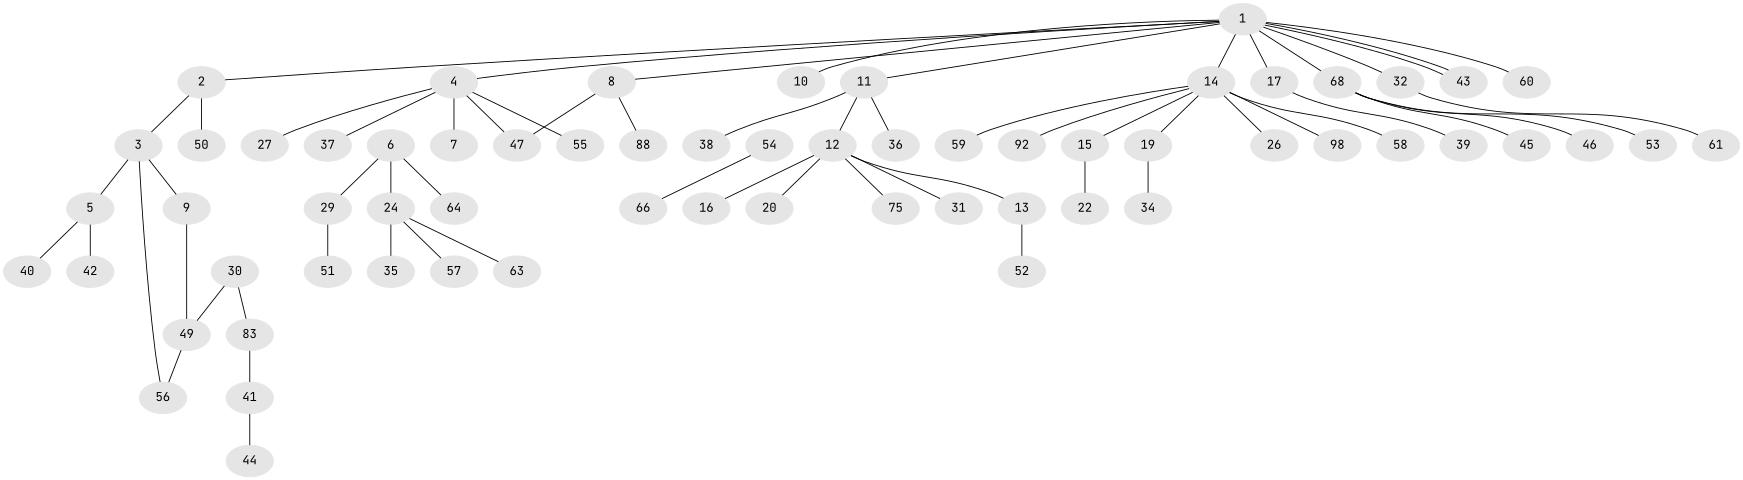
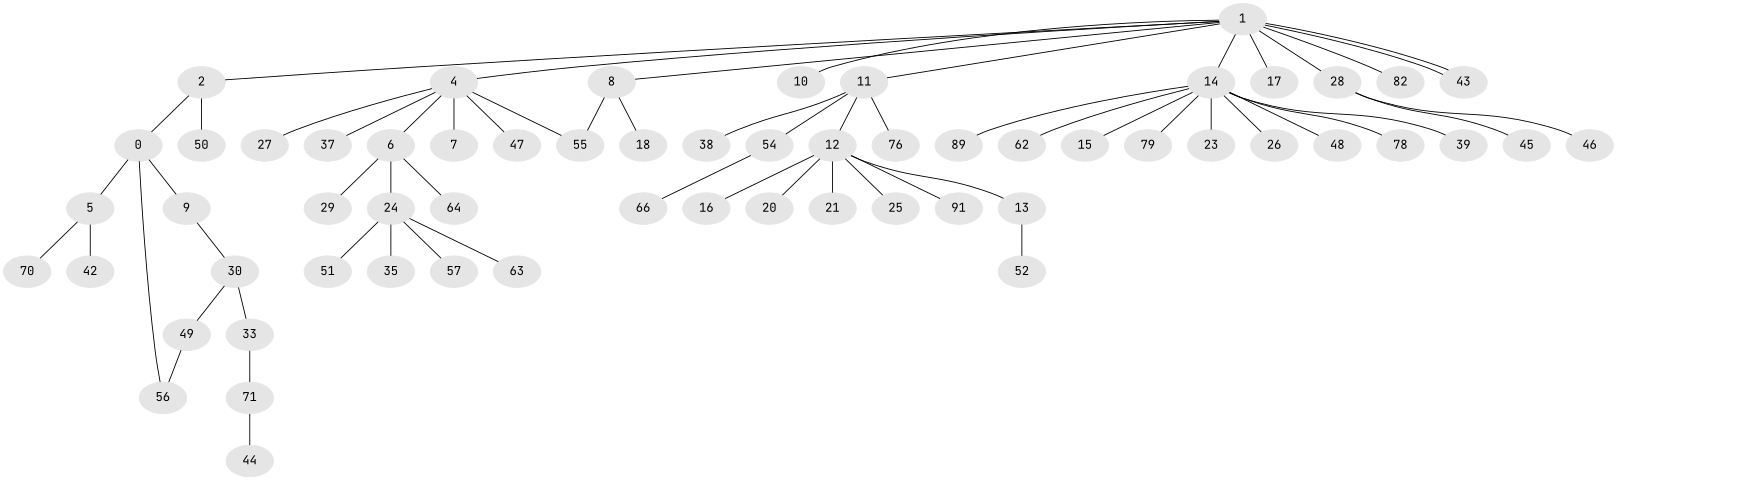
node "68": label "68" -> "28"
node "32": label "32" -> "82"
node "60": removed
edge "4" -- "6": added
edge "8" -- "47": now "8" -- "55"
edge "11" -- "54": added
edge "17" -- "39": now "14" -- "39"
node "3": label "3" -> "0"
node "88": label "88" -> "18"
node "36": label "36" -> "76"
node "59": label "59" -> "89"
node "92": label "92" -> "62"
node "19": label "19" -> "79"
node "23": added
node "98": label "98" -> "48"
node "58": label "58" -> "78"
node "53": removed
node "61": removed
node "21": added
node "75": label "75" -> "25"
node "31": label "31" -> "91"
node "22": removed
node "34": removed
edge "29" -- "51": now "24" -- "51"
node "40": label "40" -> "70"
edge "9" -- "49": now "9" -- "30"
node "83": label "83" -> "33"
node "41": label "41" -> "71"
